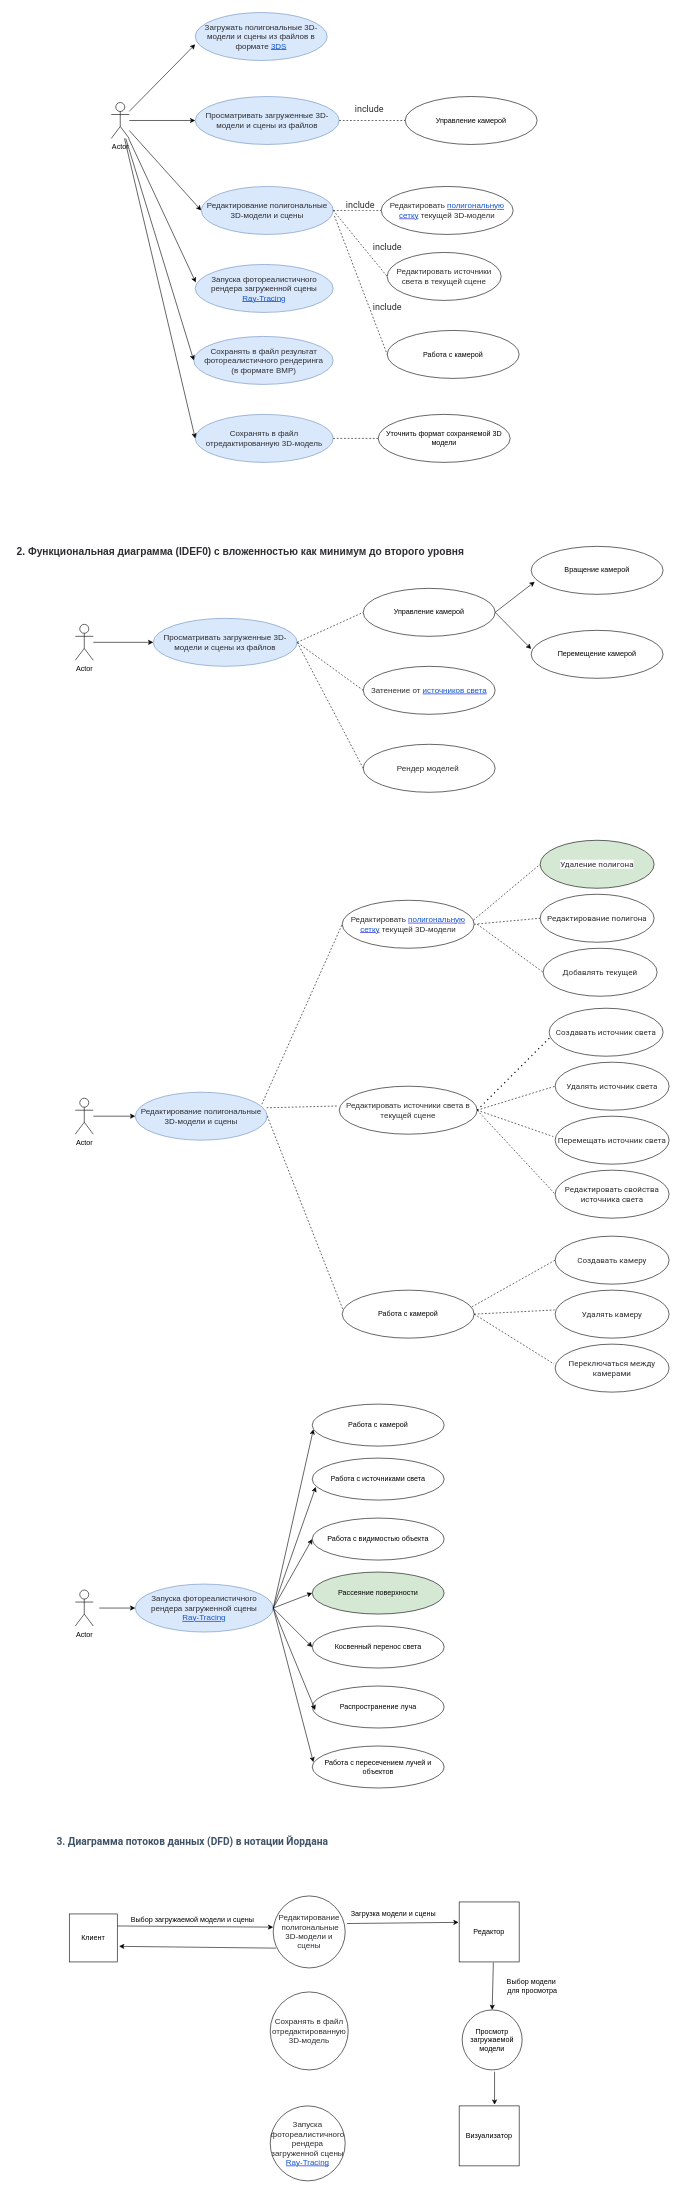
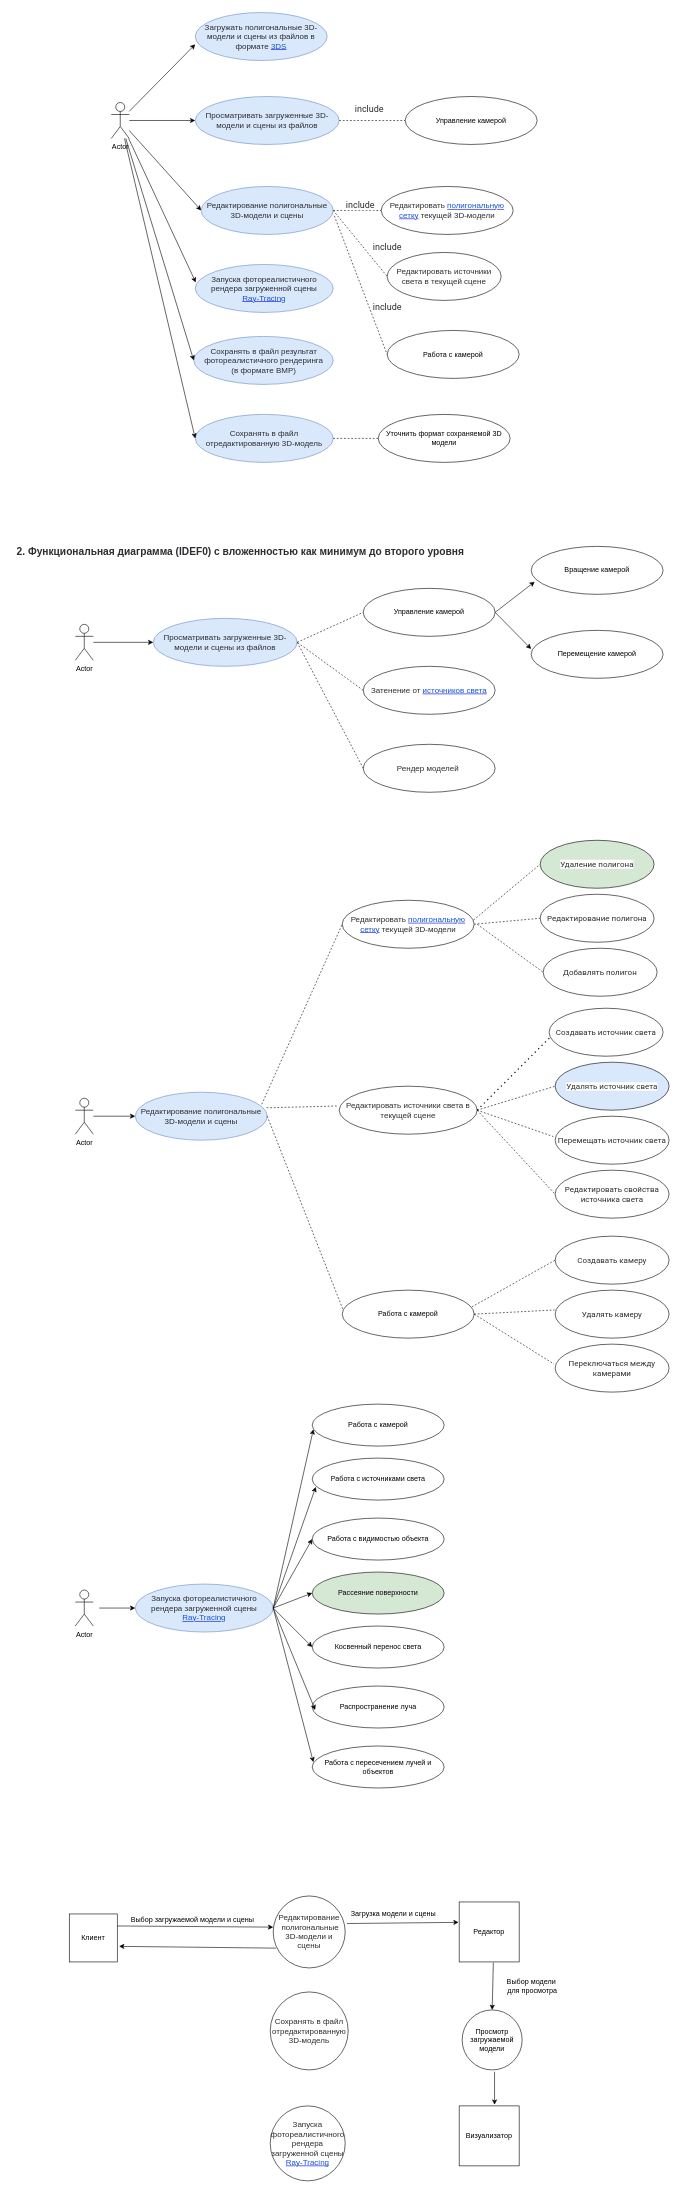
node "Добавлять текущей": label "Добавлять текущей" -> "Добавлять полигон"
node "Удалять источник света": fillcolor #ffffff -> #dae8fc
node "3. Диаграмма потоков данных (DFD) в нотации Йордана": removed
